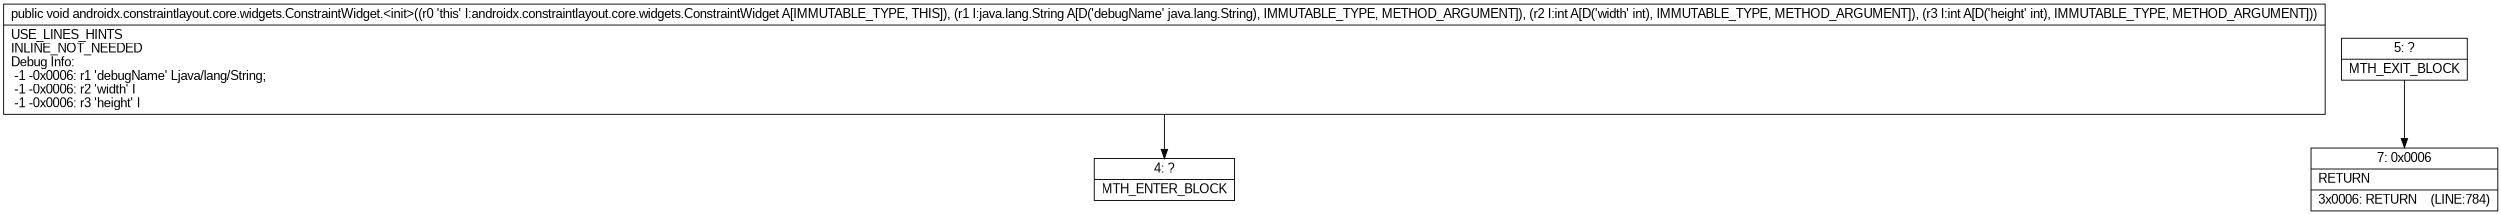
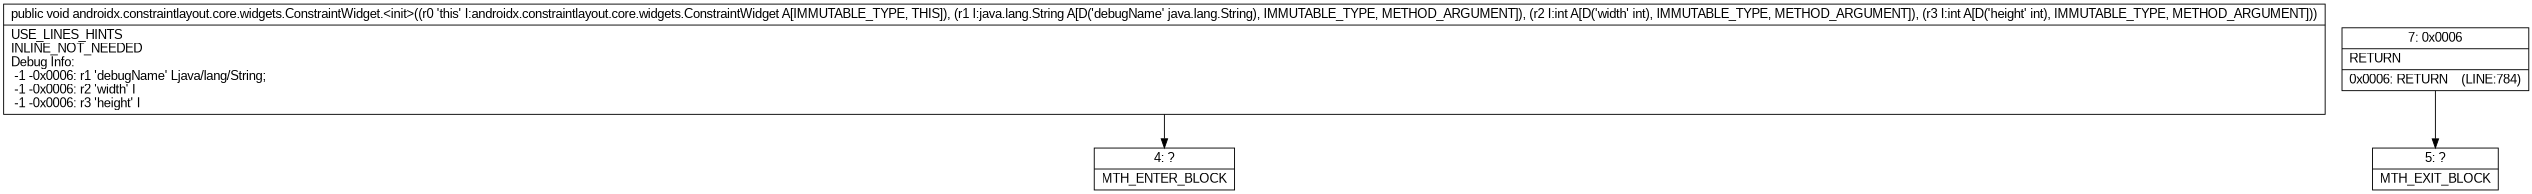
edge "5: ?" -> "7: 0x0006": reversed
node "7: 0x0006": text "3x0006: RETURN    (LINE:784)" -> "0x0006: RETURN    (LINE:784)"
